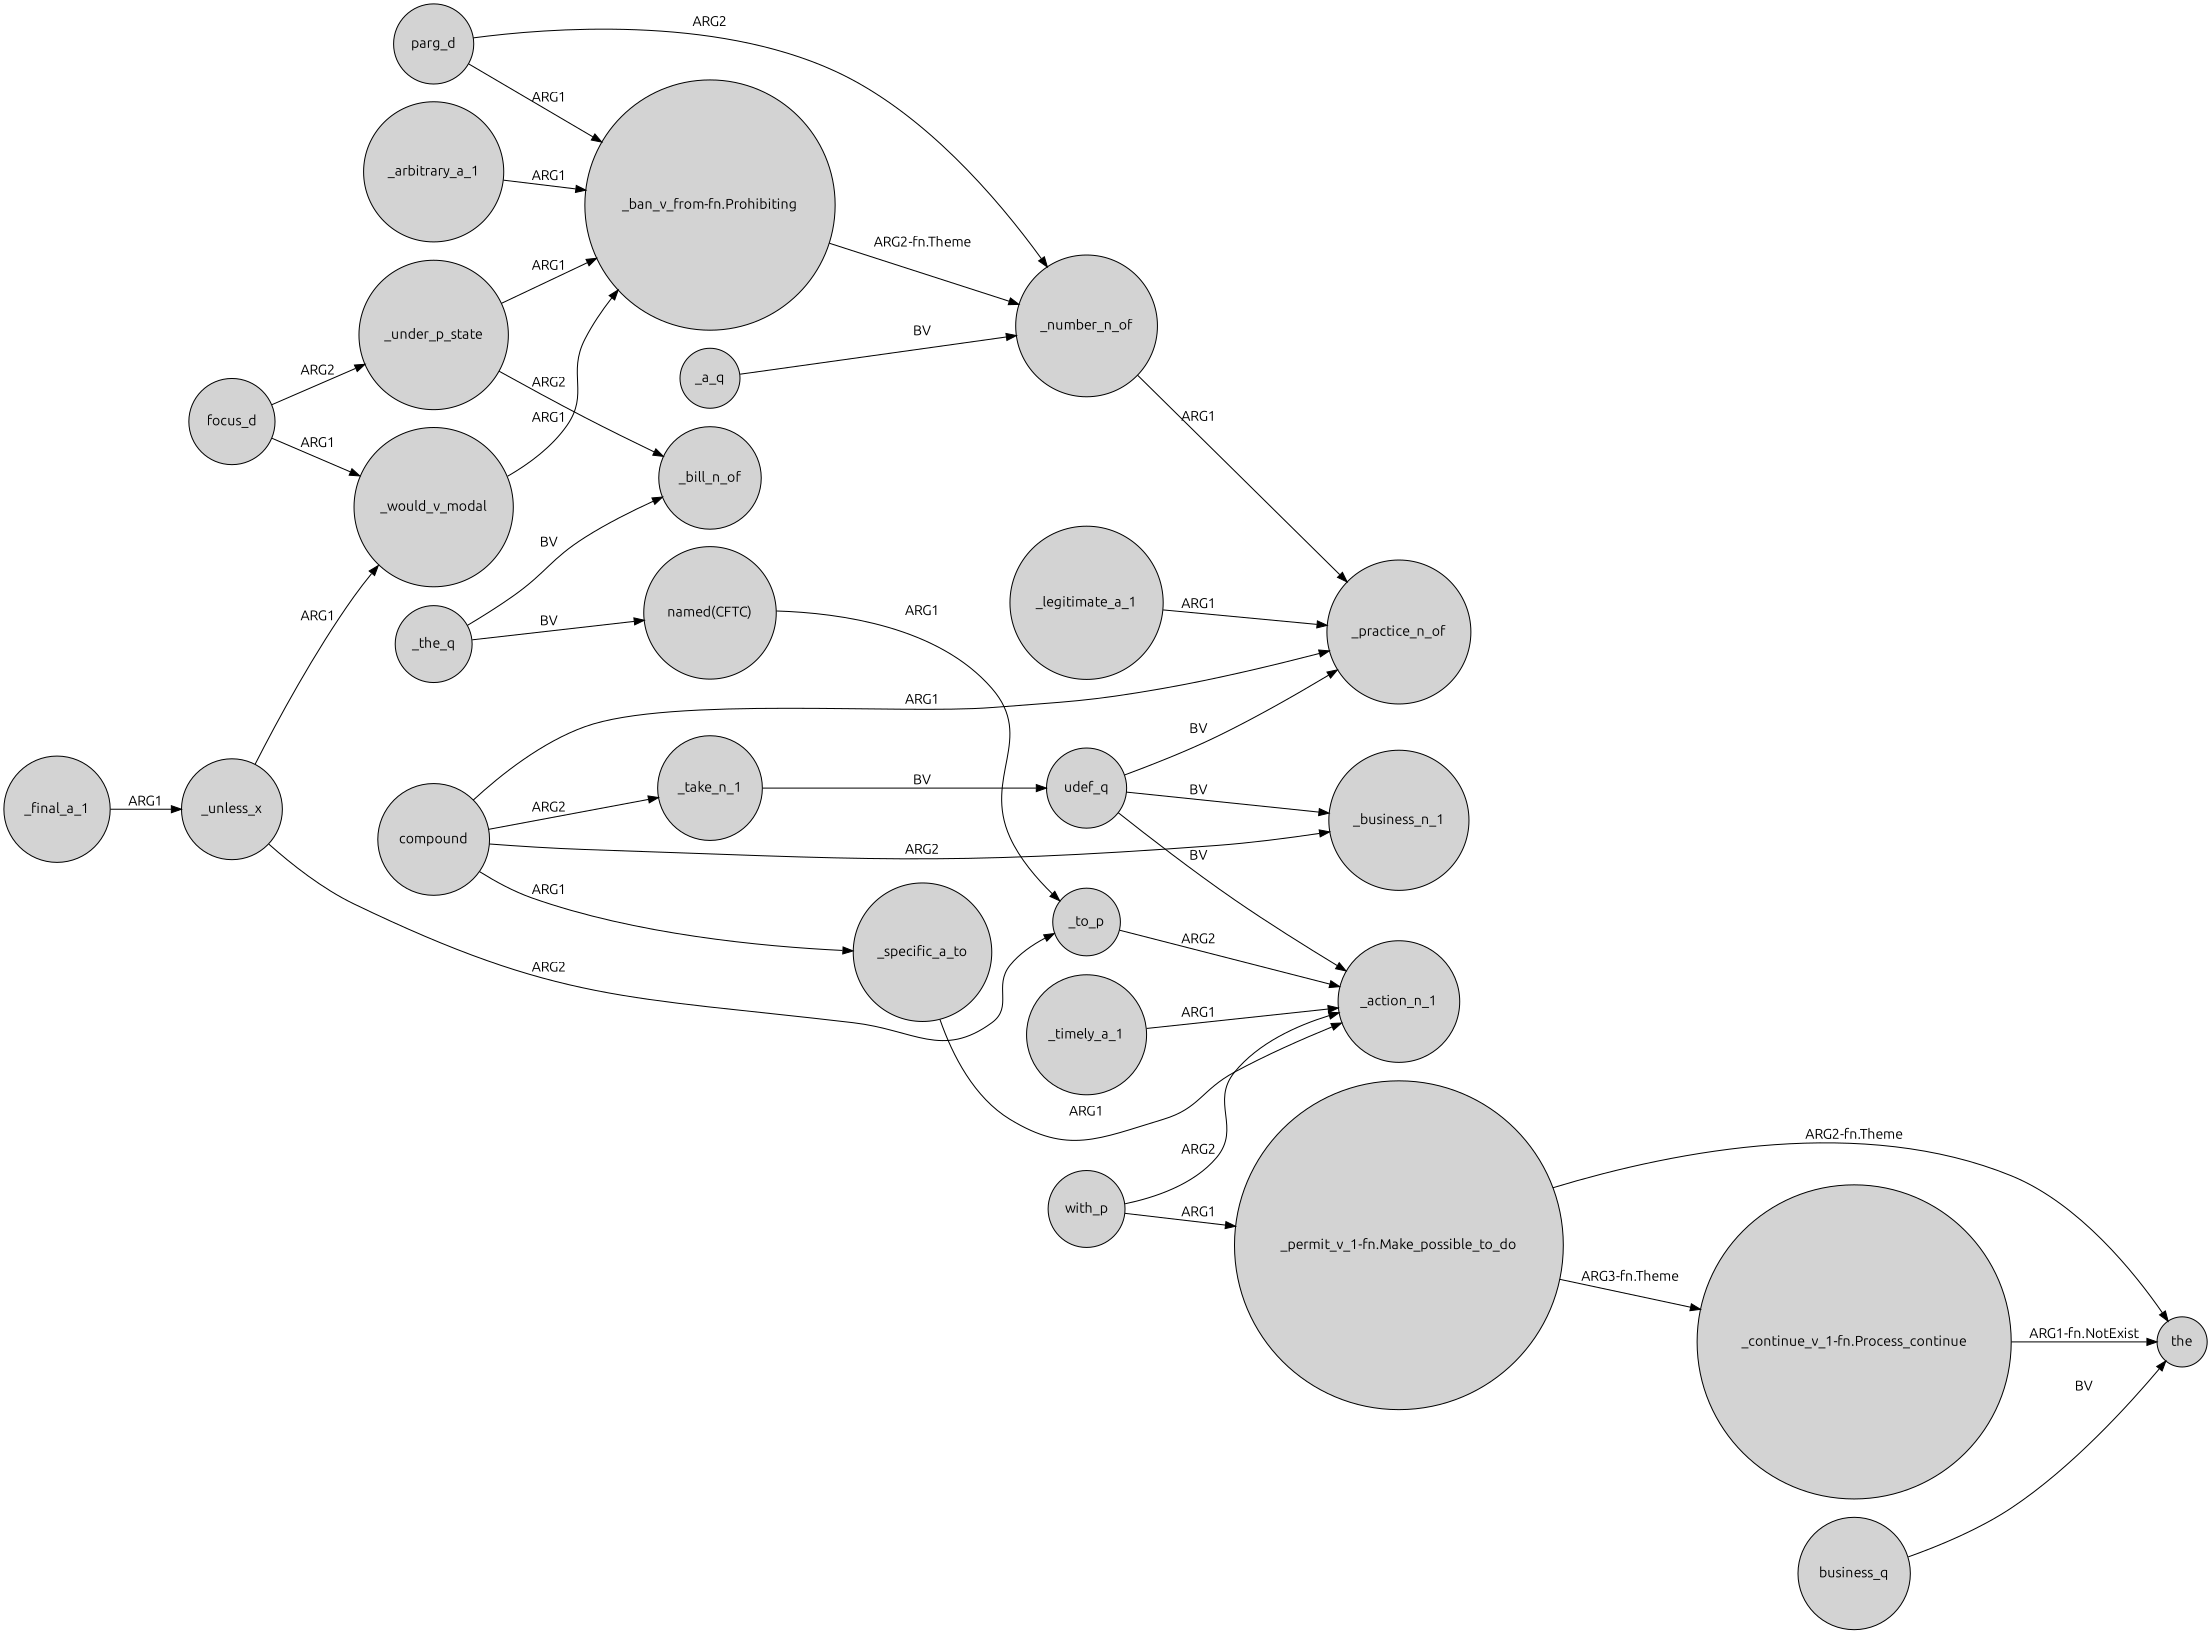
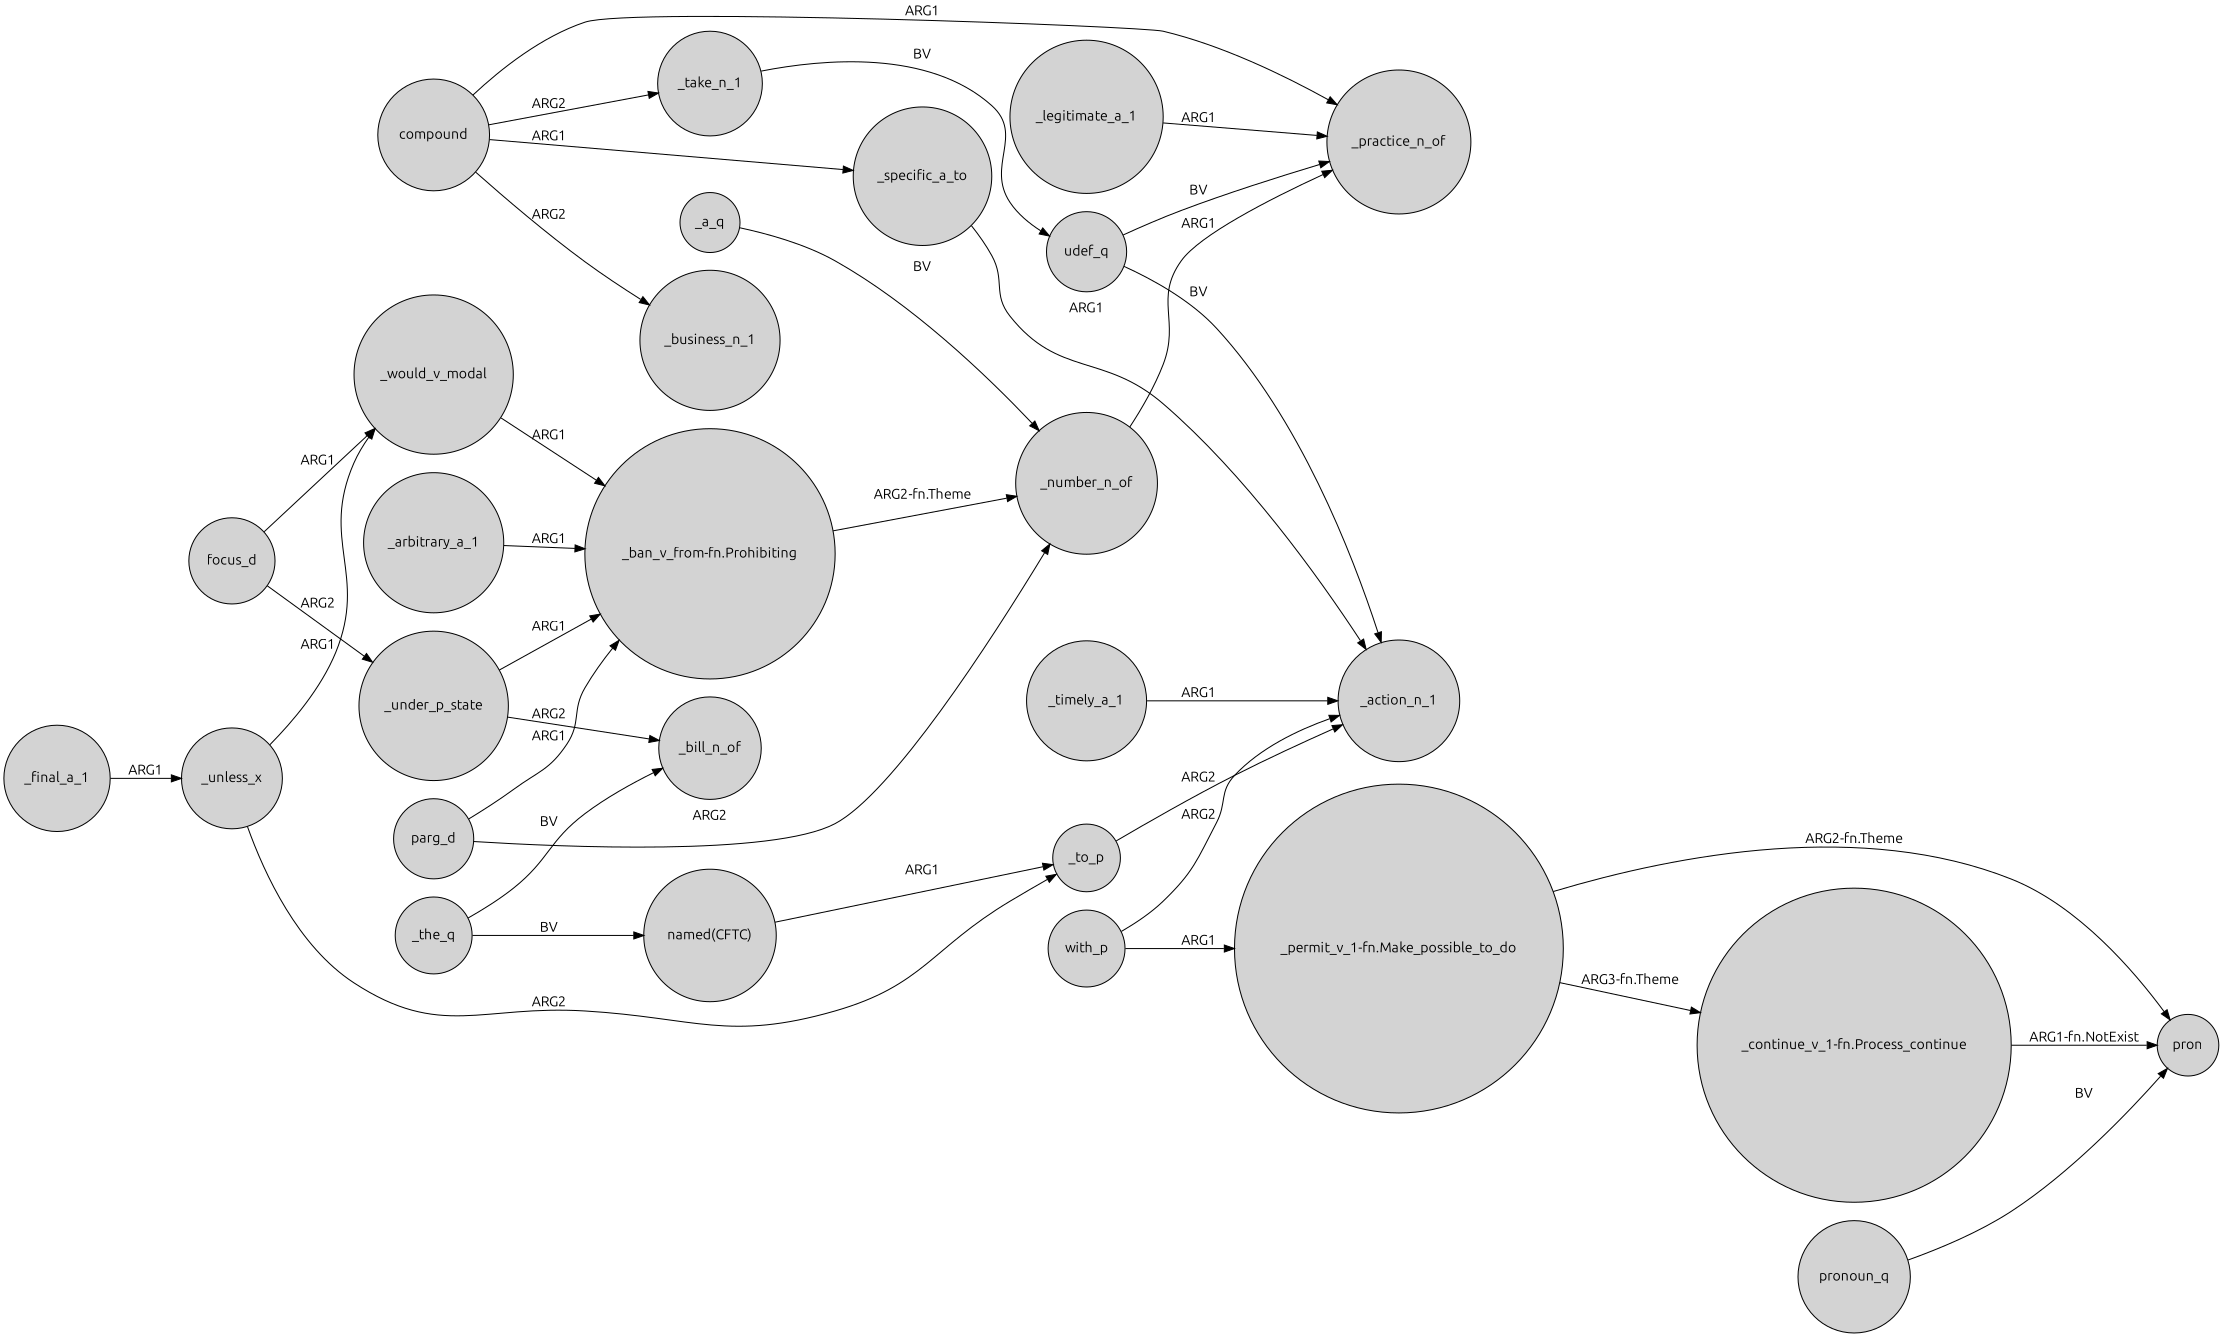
edge "udef_q" -> "_business_n_1": removed, label "BV"
node "the": label "the" -> "pron"
node "business_q": label "business_q" -> "pronoun_q"
